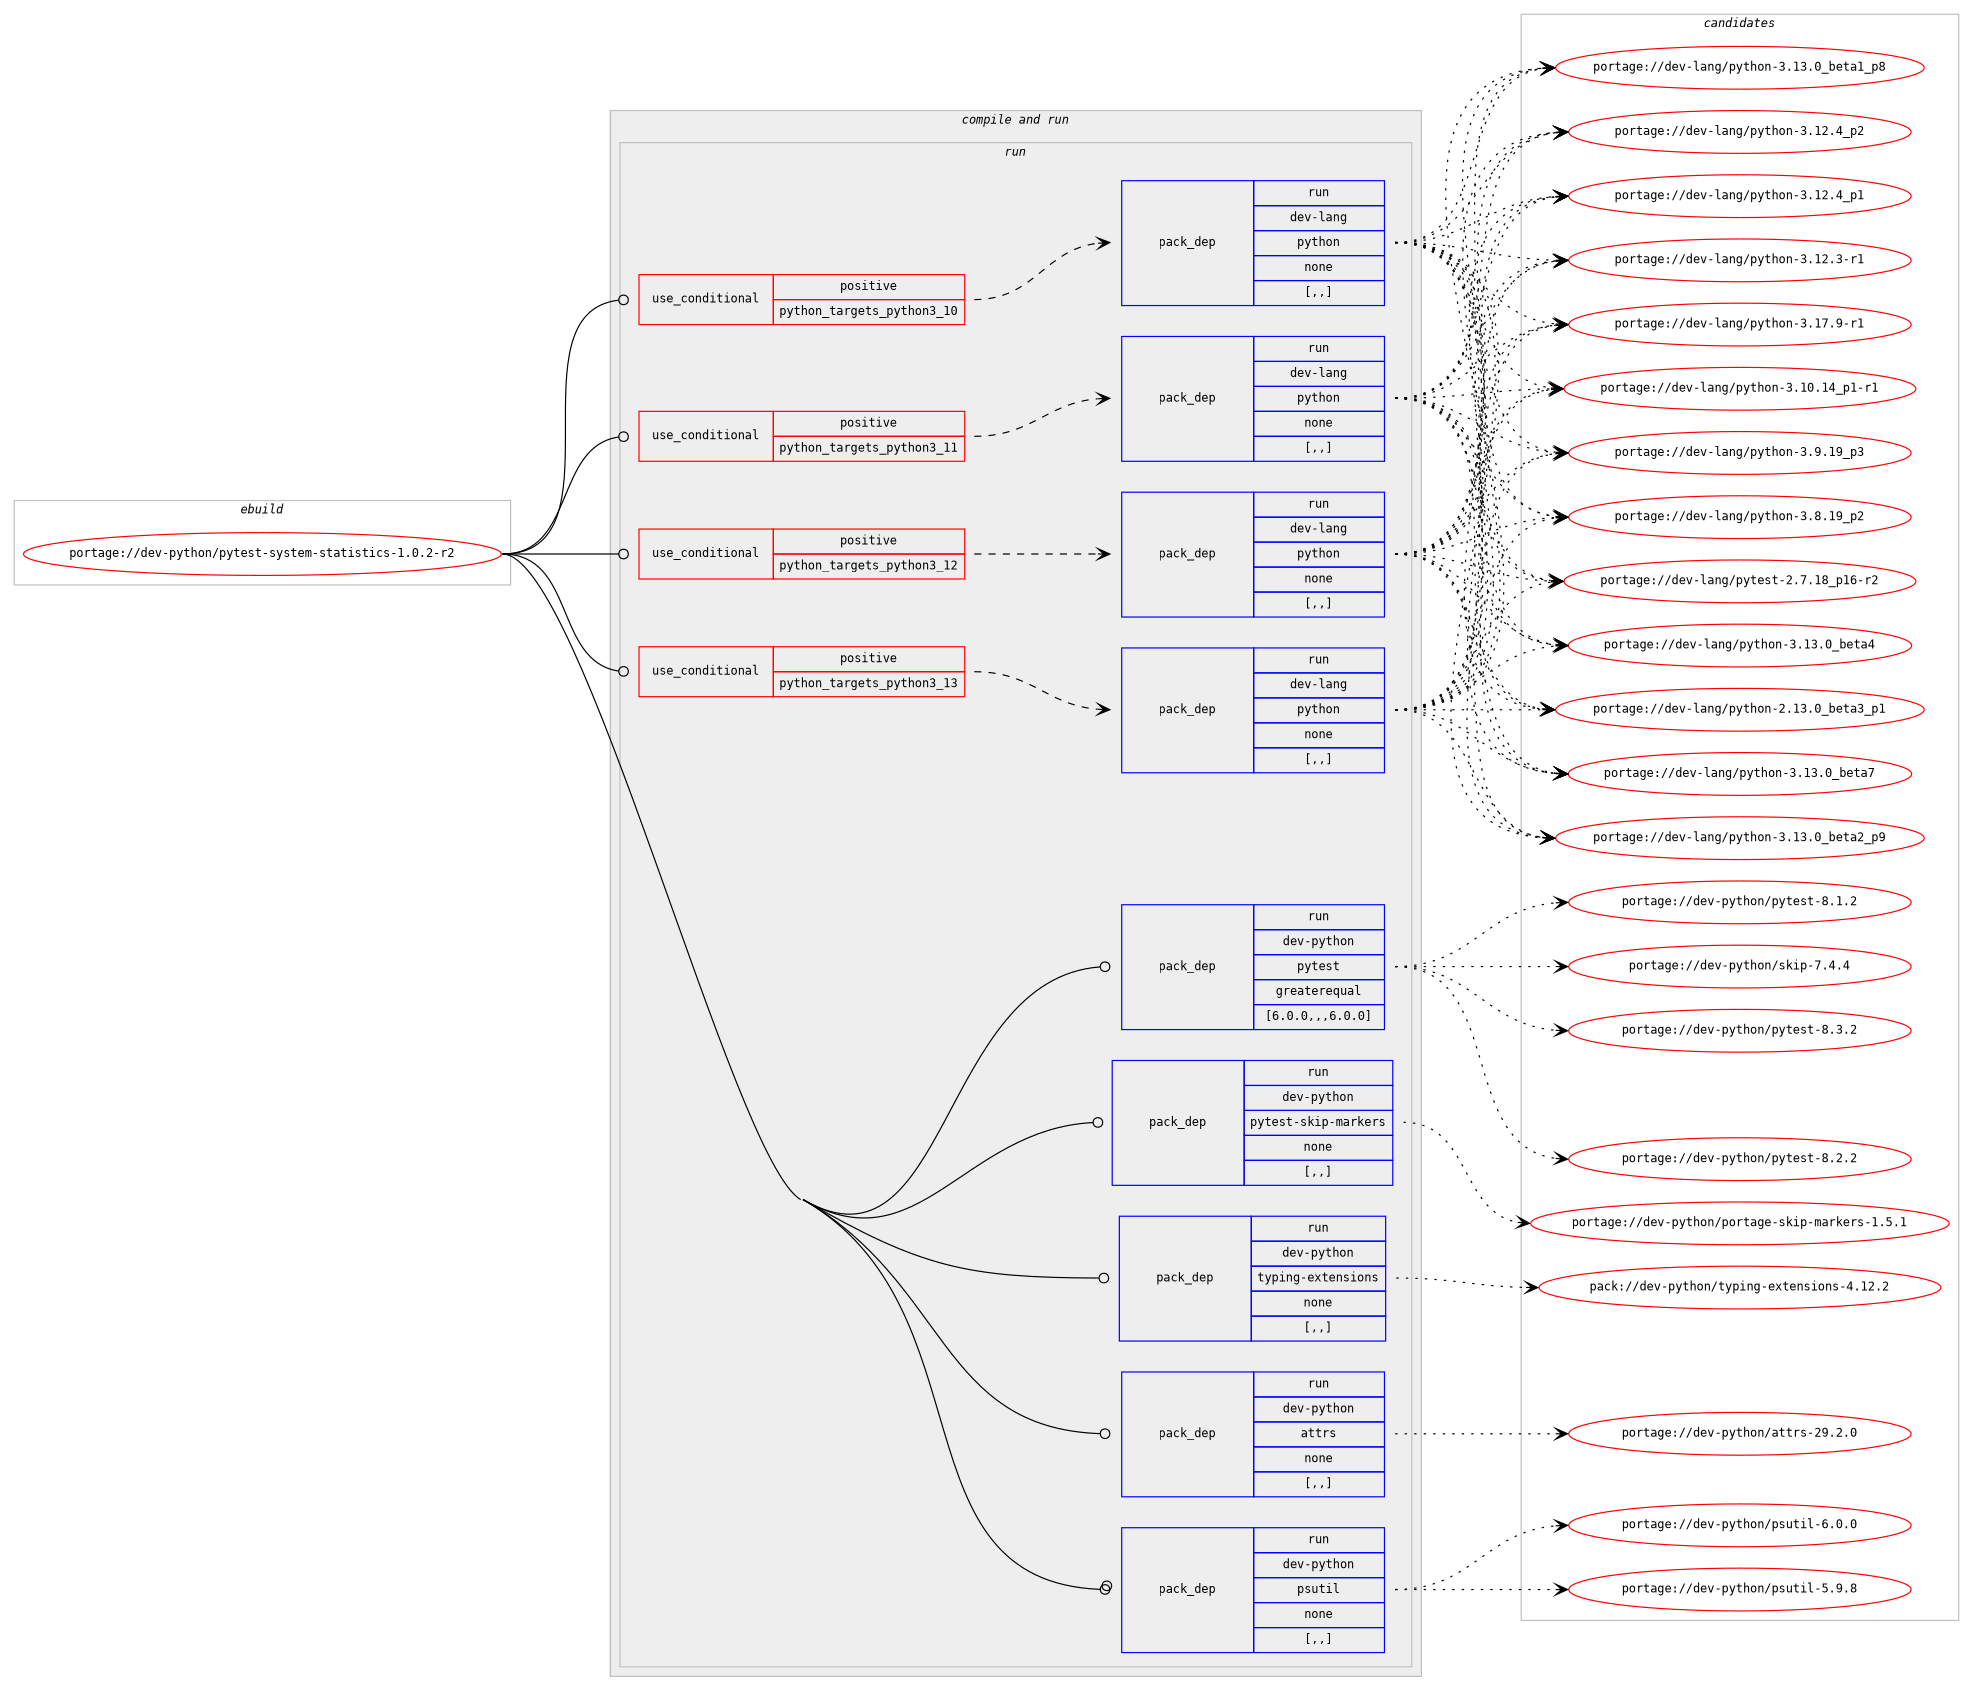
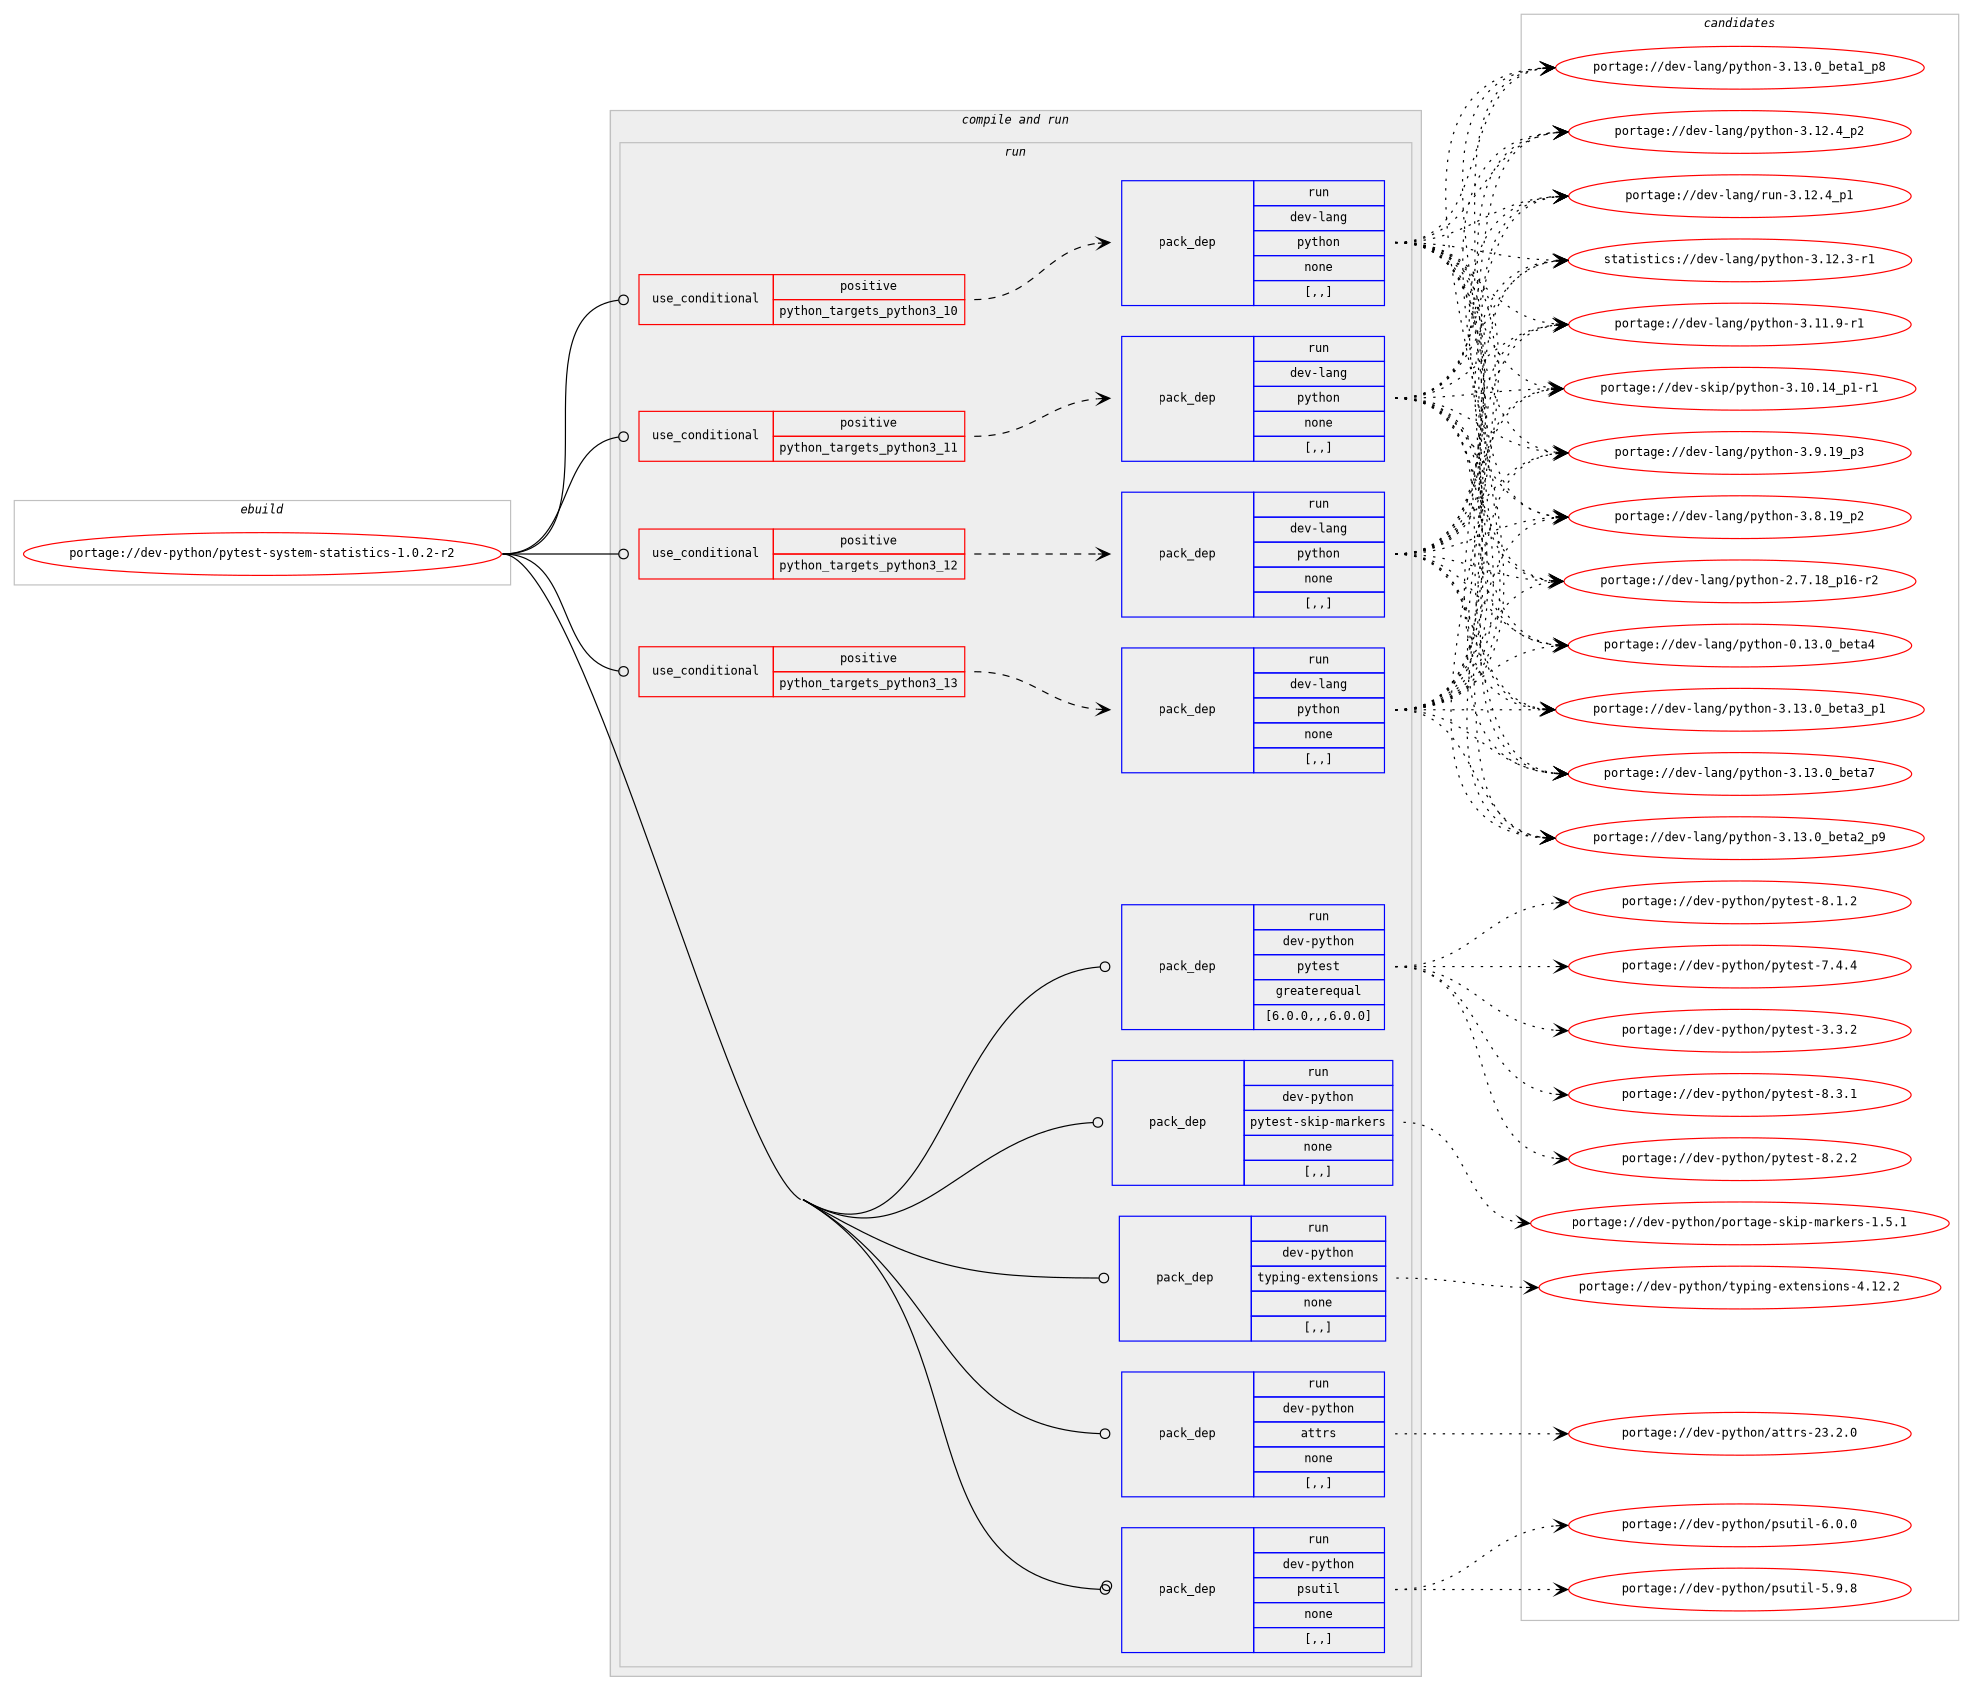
node "portage://dev-lang/python-3.12.4_p1": label "portage://dev-lang/python-3.12.4_p1" -> "portage://dev-lang/run-3.12.4_p1"
node "portage://dev-lang/python-3.12.3-r1": label "portage://dev-lang/python-3.12.3-r1" -> "statistics://dev-lang/python-3.12.3-r1"
node "portage://dev-lang/python-3.17.9-r1": label "portage://dev-lang/python-3.17.9-r1" -> "portage://dev-lang/python-3.11.9-r1"
node "portage://dev-lang/python-3.10.14_p1-r1": label "portage://dev-lang/python-3.10.14_p1-r1" -> "portage://dev-skip/python-3.10.14_p1-r1"
node "portage://dev-lang/pytest-2.7.18_p16-r2": label "portage://dev-lang/pytest-2.7.18_p16-r2" -> "portage://dev-lang/python-2.7.18_p16-r2"
node "portage://dev-lang/python-3.13.0_beta4": label "portage://dev-lang/python-3.13.0_beta4" -> "portage://dev-lang/python-0.13.0_beta4"
node "portage://dev-lang/python-2.13.0_beta3_p1": label "portage://dev-lang/python-2.13.0_beta3_p1" -> "portage://dev-lang/python-3.13.0_beta3_p1"
node "portage://dev-python/skip-7.4.4": label "portage://dev-python/skip-7.4.4" -> "portage://dev-python/pytest-7.4.4"
node "portage://dev-python/pytest-8.3.2": label "portage://dev-python/pytest-8.3.2" -> "portage://dev-python/pytest-3.3.2"
node "portage://dev-python/pytest-8.3.1": added
node "pack://dev-python/typing-extensions-4.12.2": label "pack://dev-python/typing-extensions-4.12.2" -> "portage://dev-python/typing-extensions-4.12.2"
node "portage://dev-python/attrs-29.2.0": label "portage://dev-python/attrs-29.2.0" -> "portage://dev-python/attrs-23.2.0"
